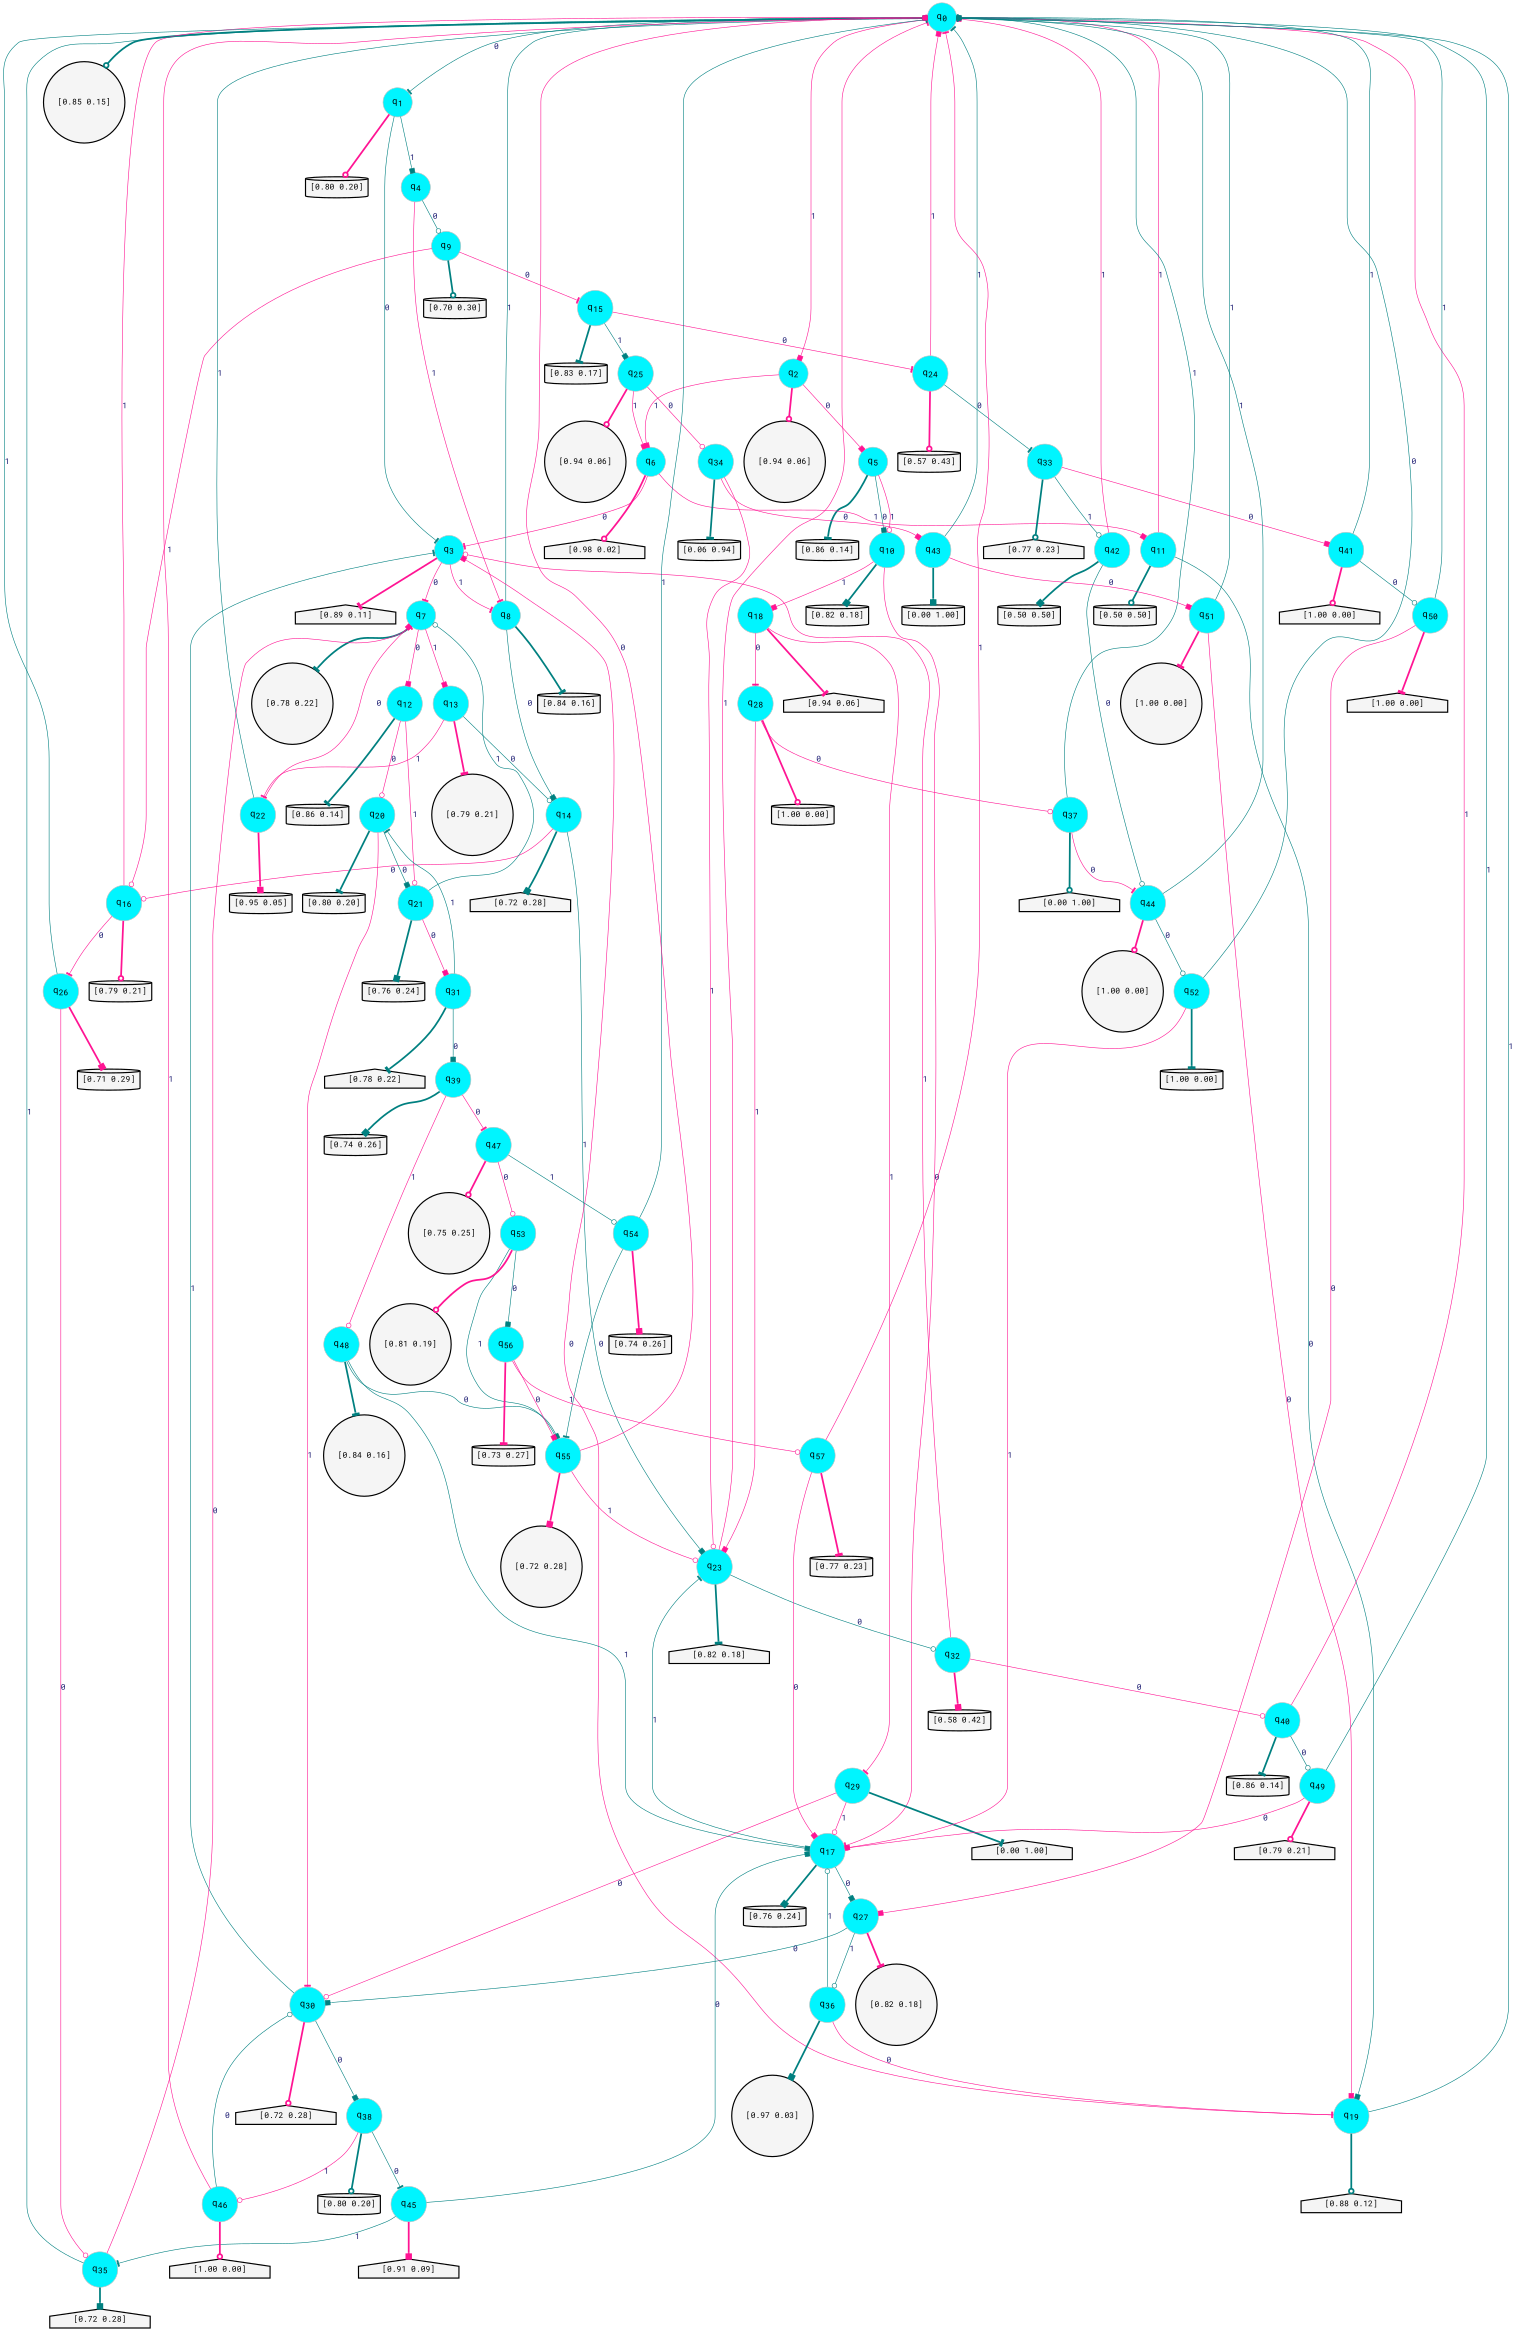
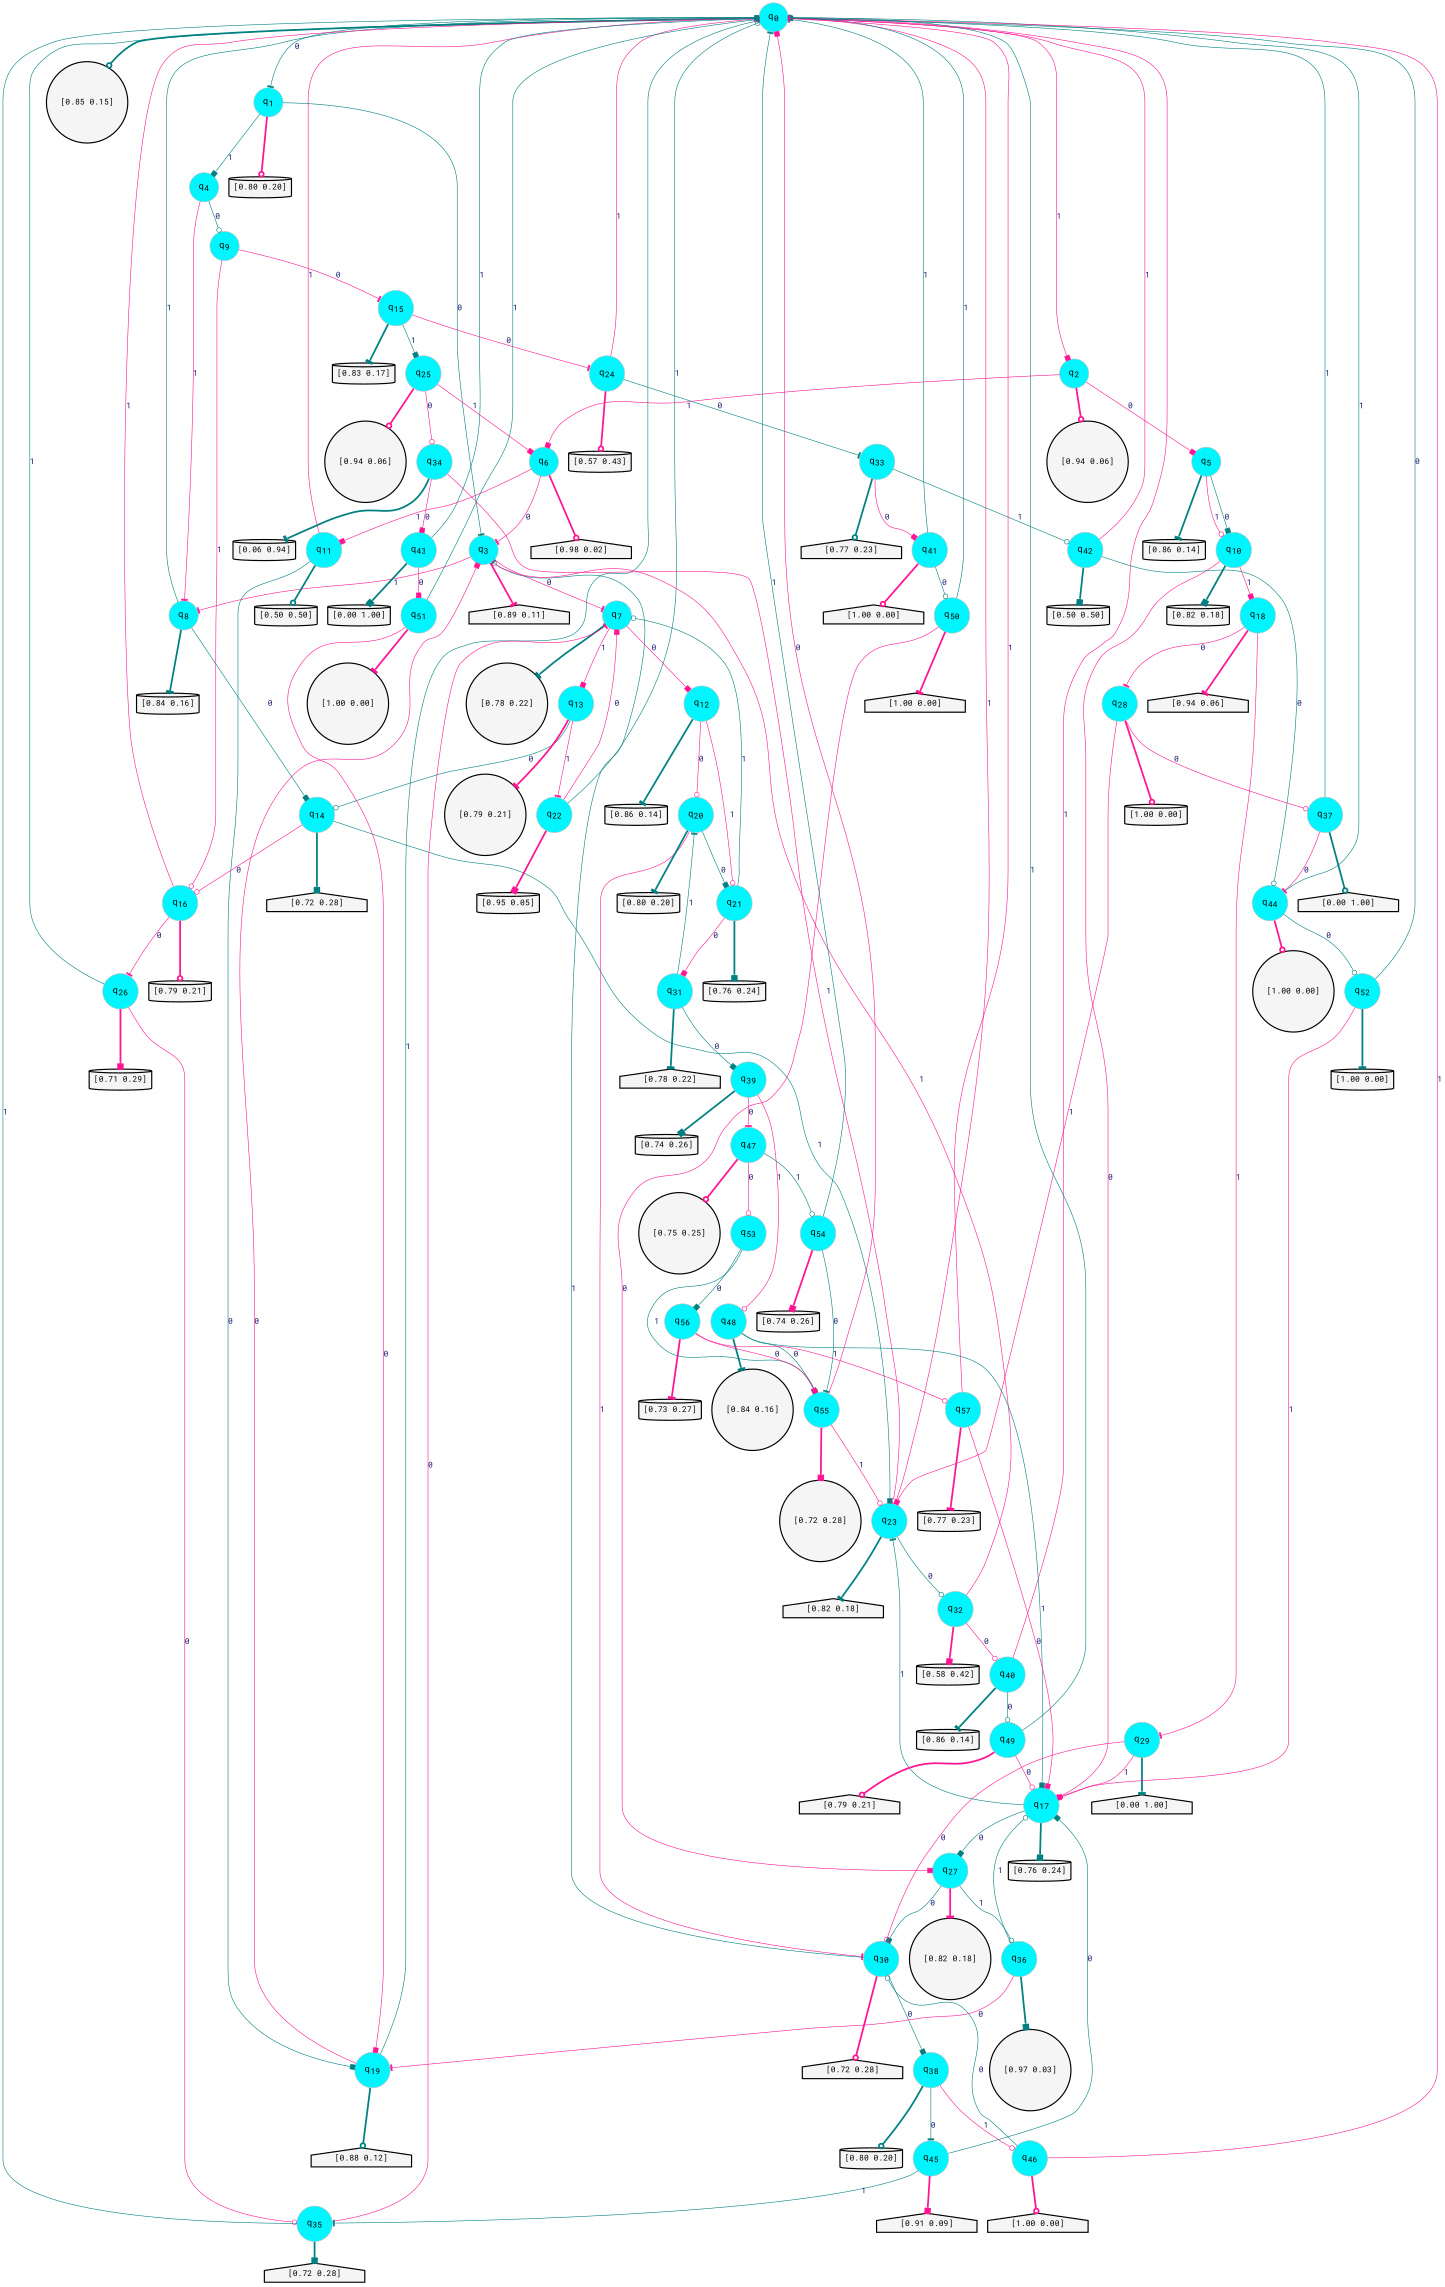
node "[0.70 0.30]": removed
node "[0.81 0.19]": removed
